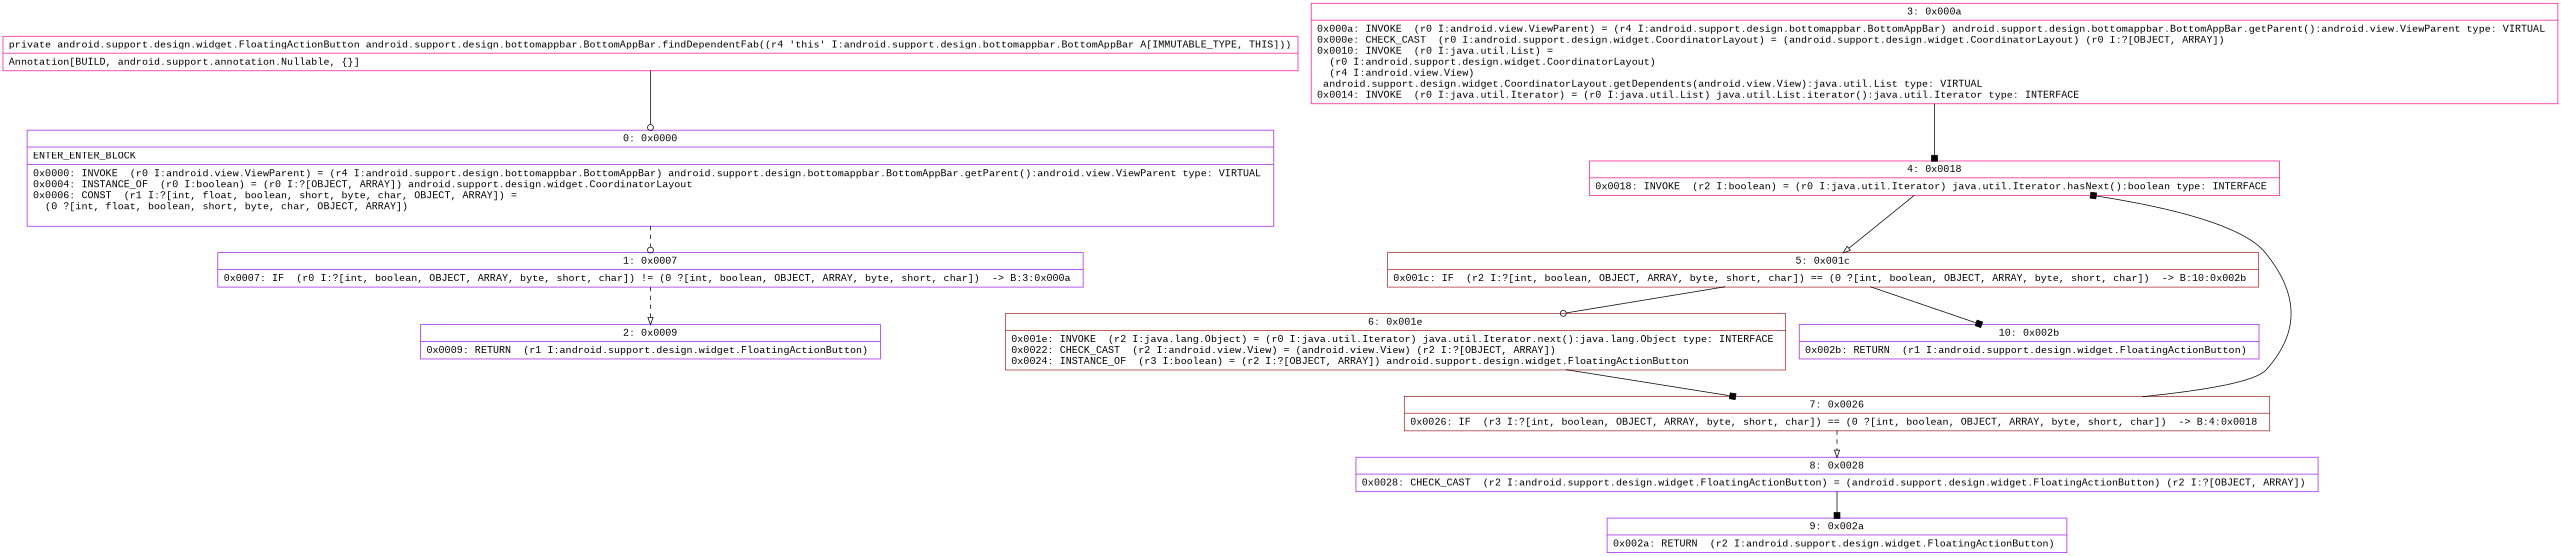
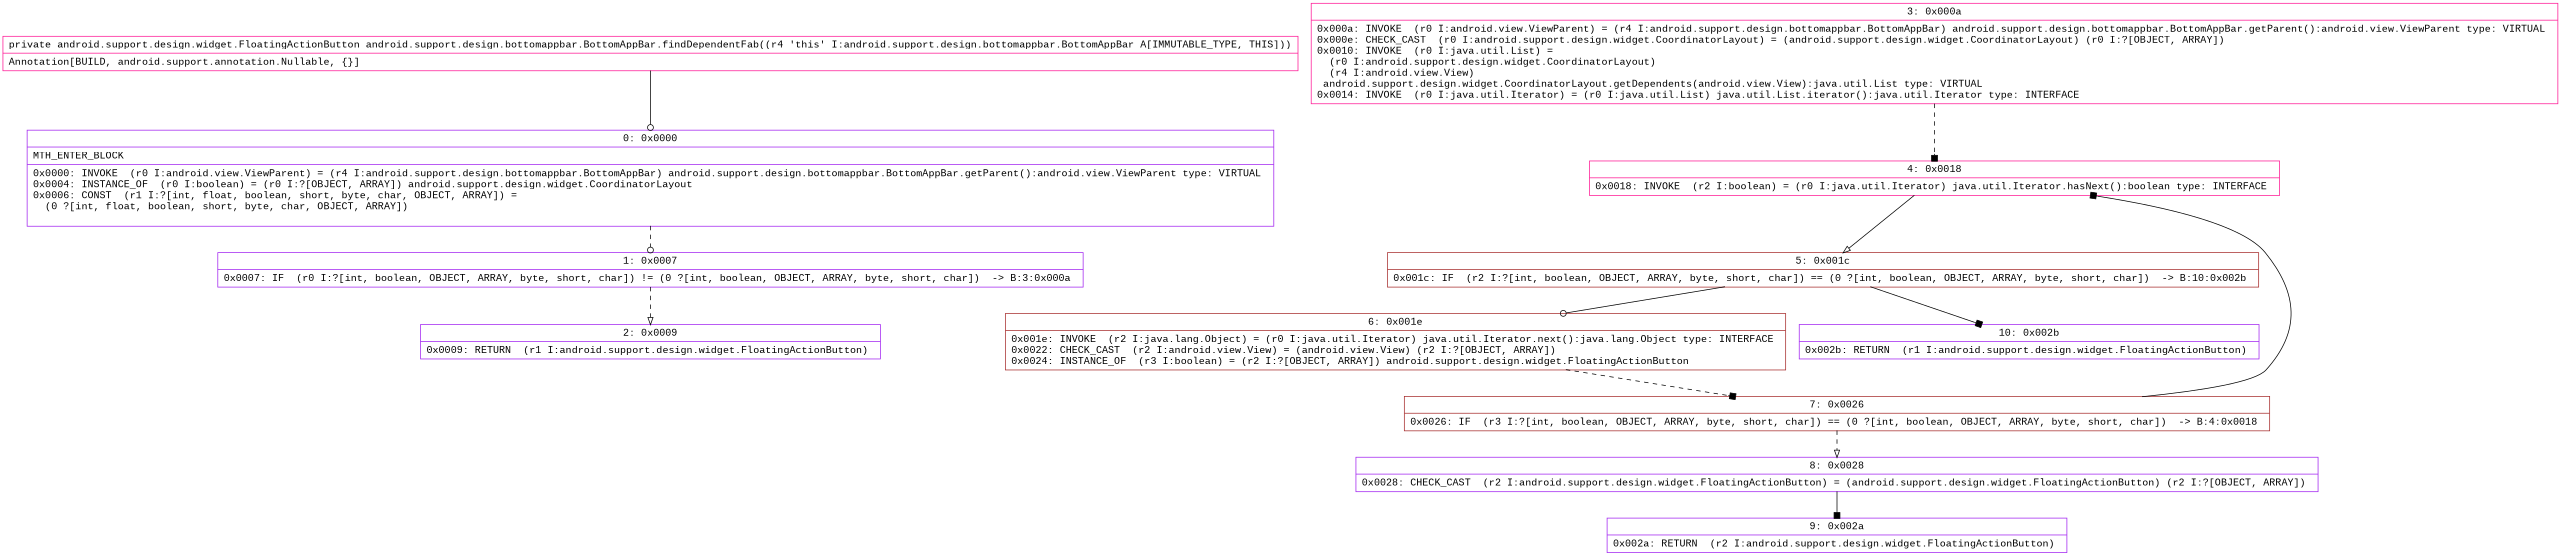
edge "3: 0x000a" -> "4: 0x0018": style solid -> dashed
node "0: 0x0000": text "ENTER_ENTER_BLOCK" -> "MTH_ENTER_BLOCK"
edge "6: 0x001e" -> "7: 0x0026": style solid -> dashed
